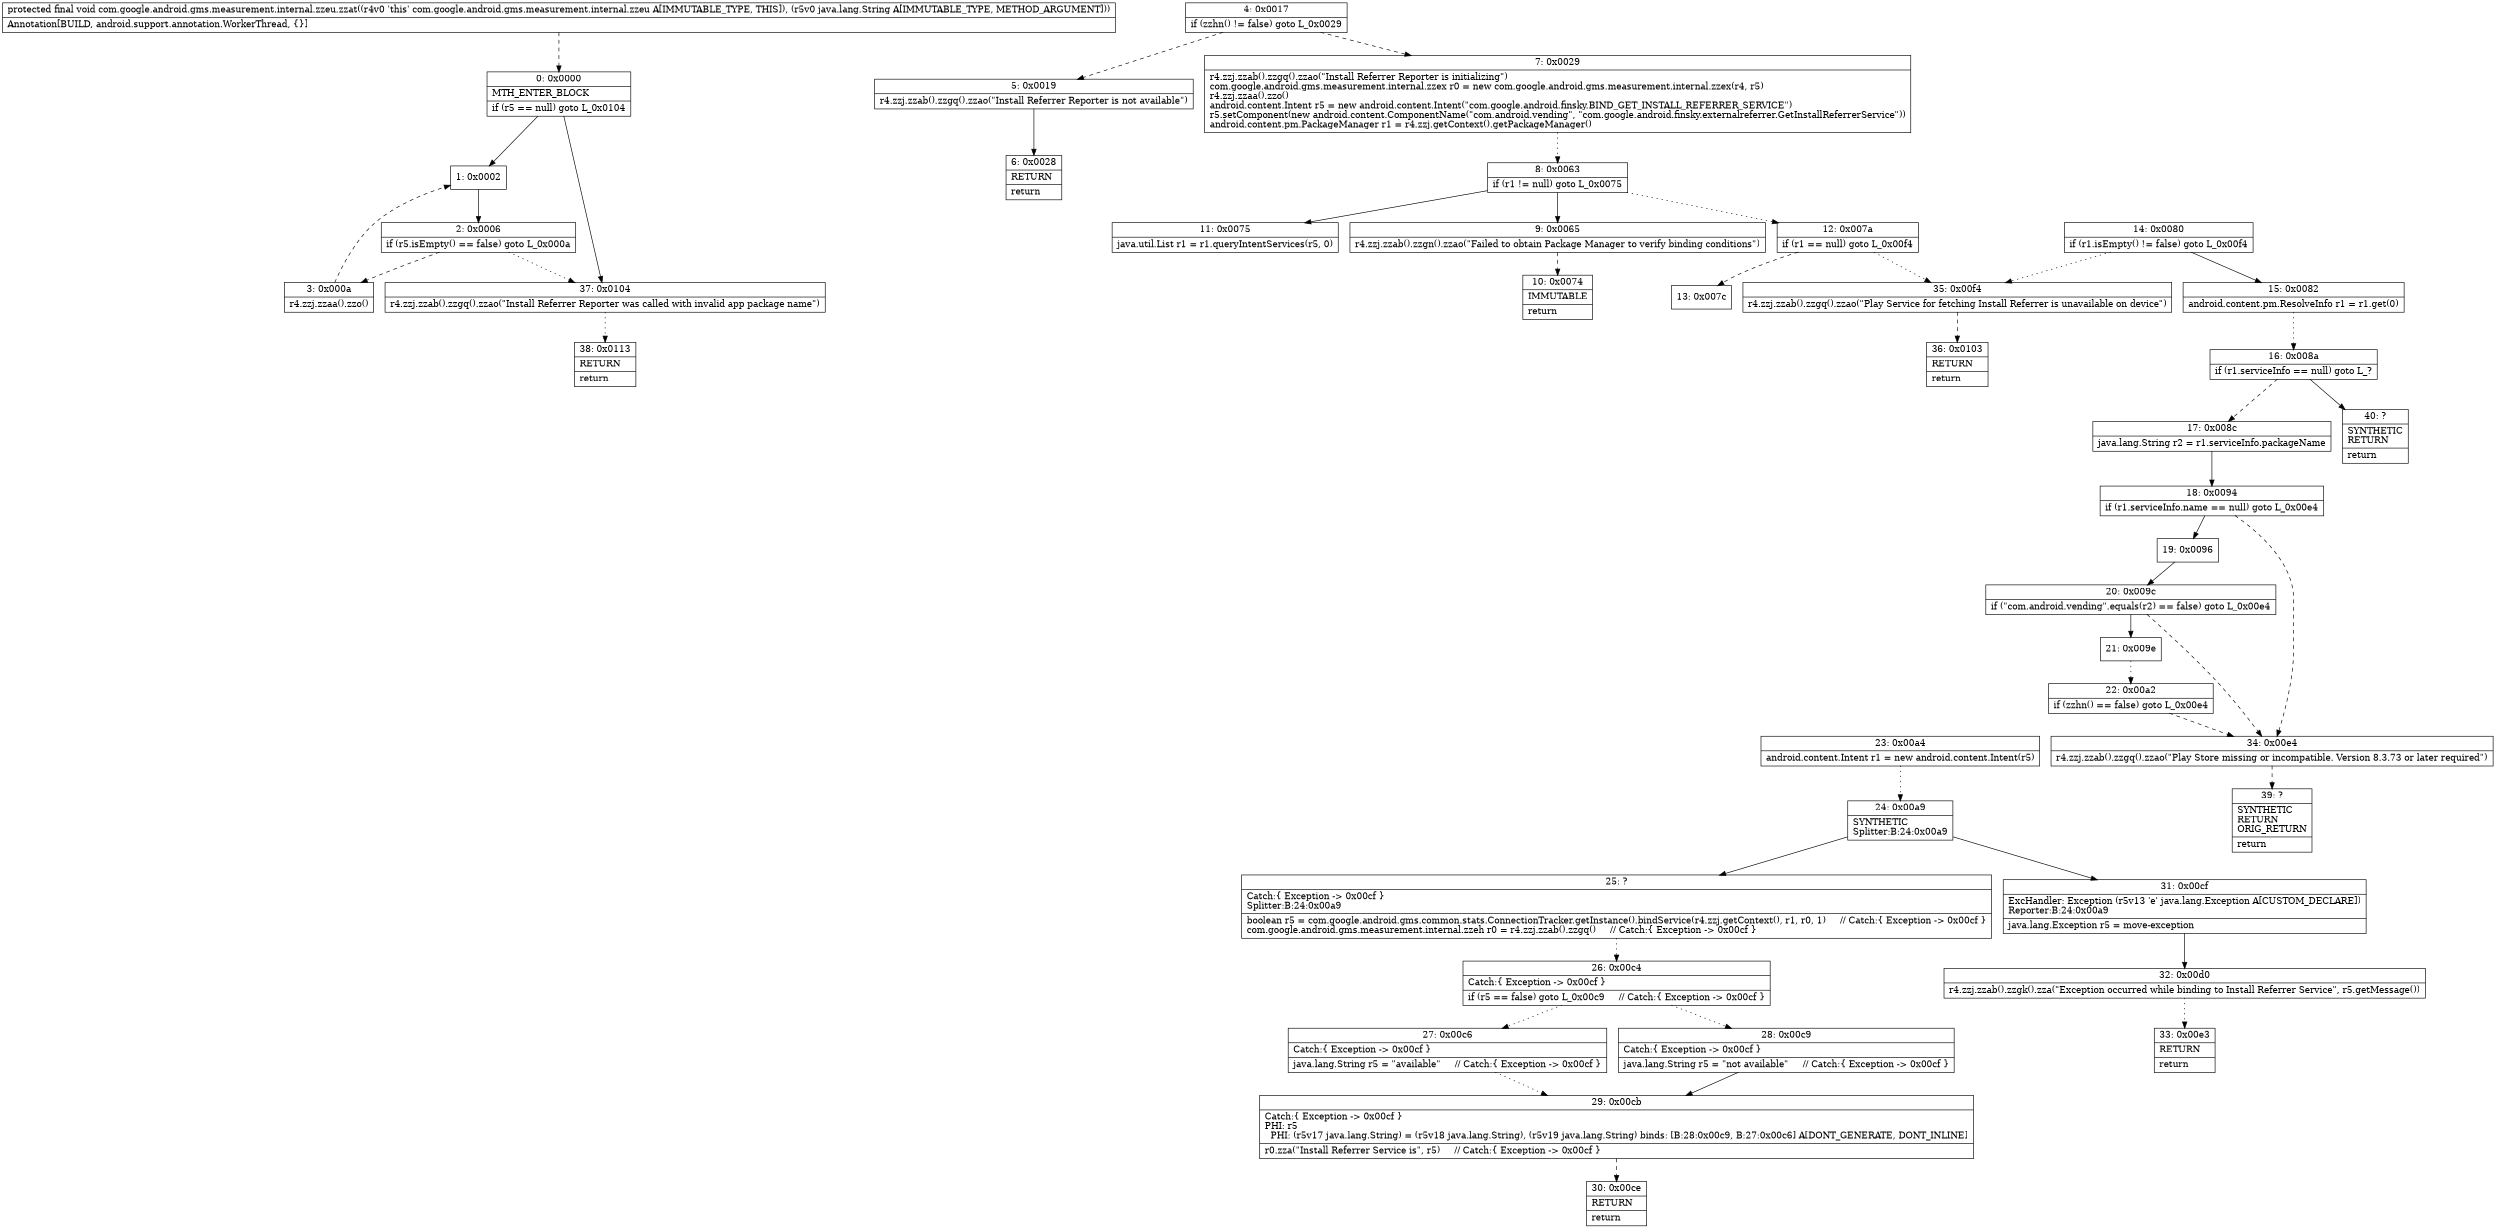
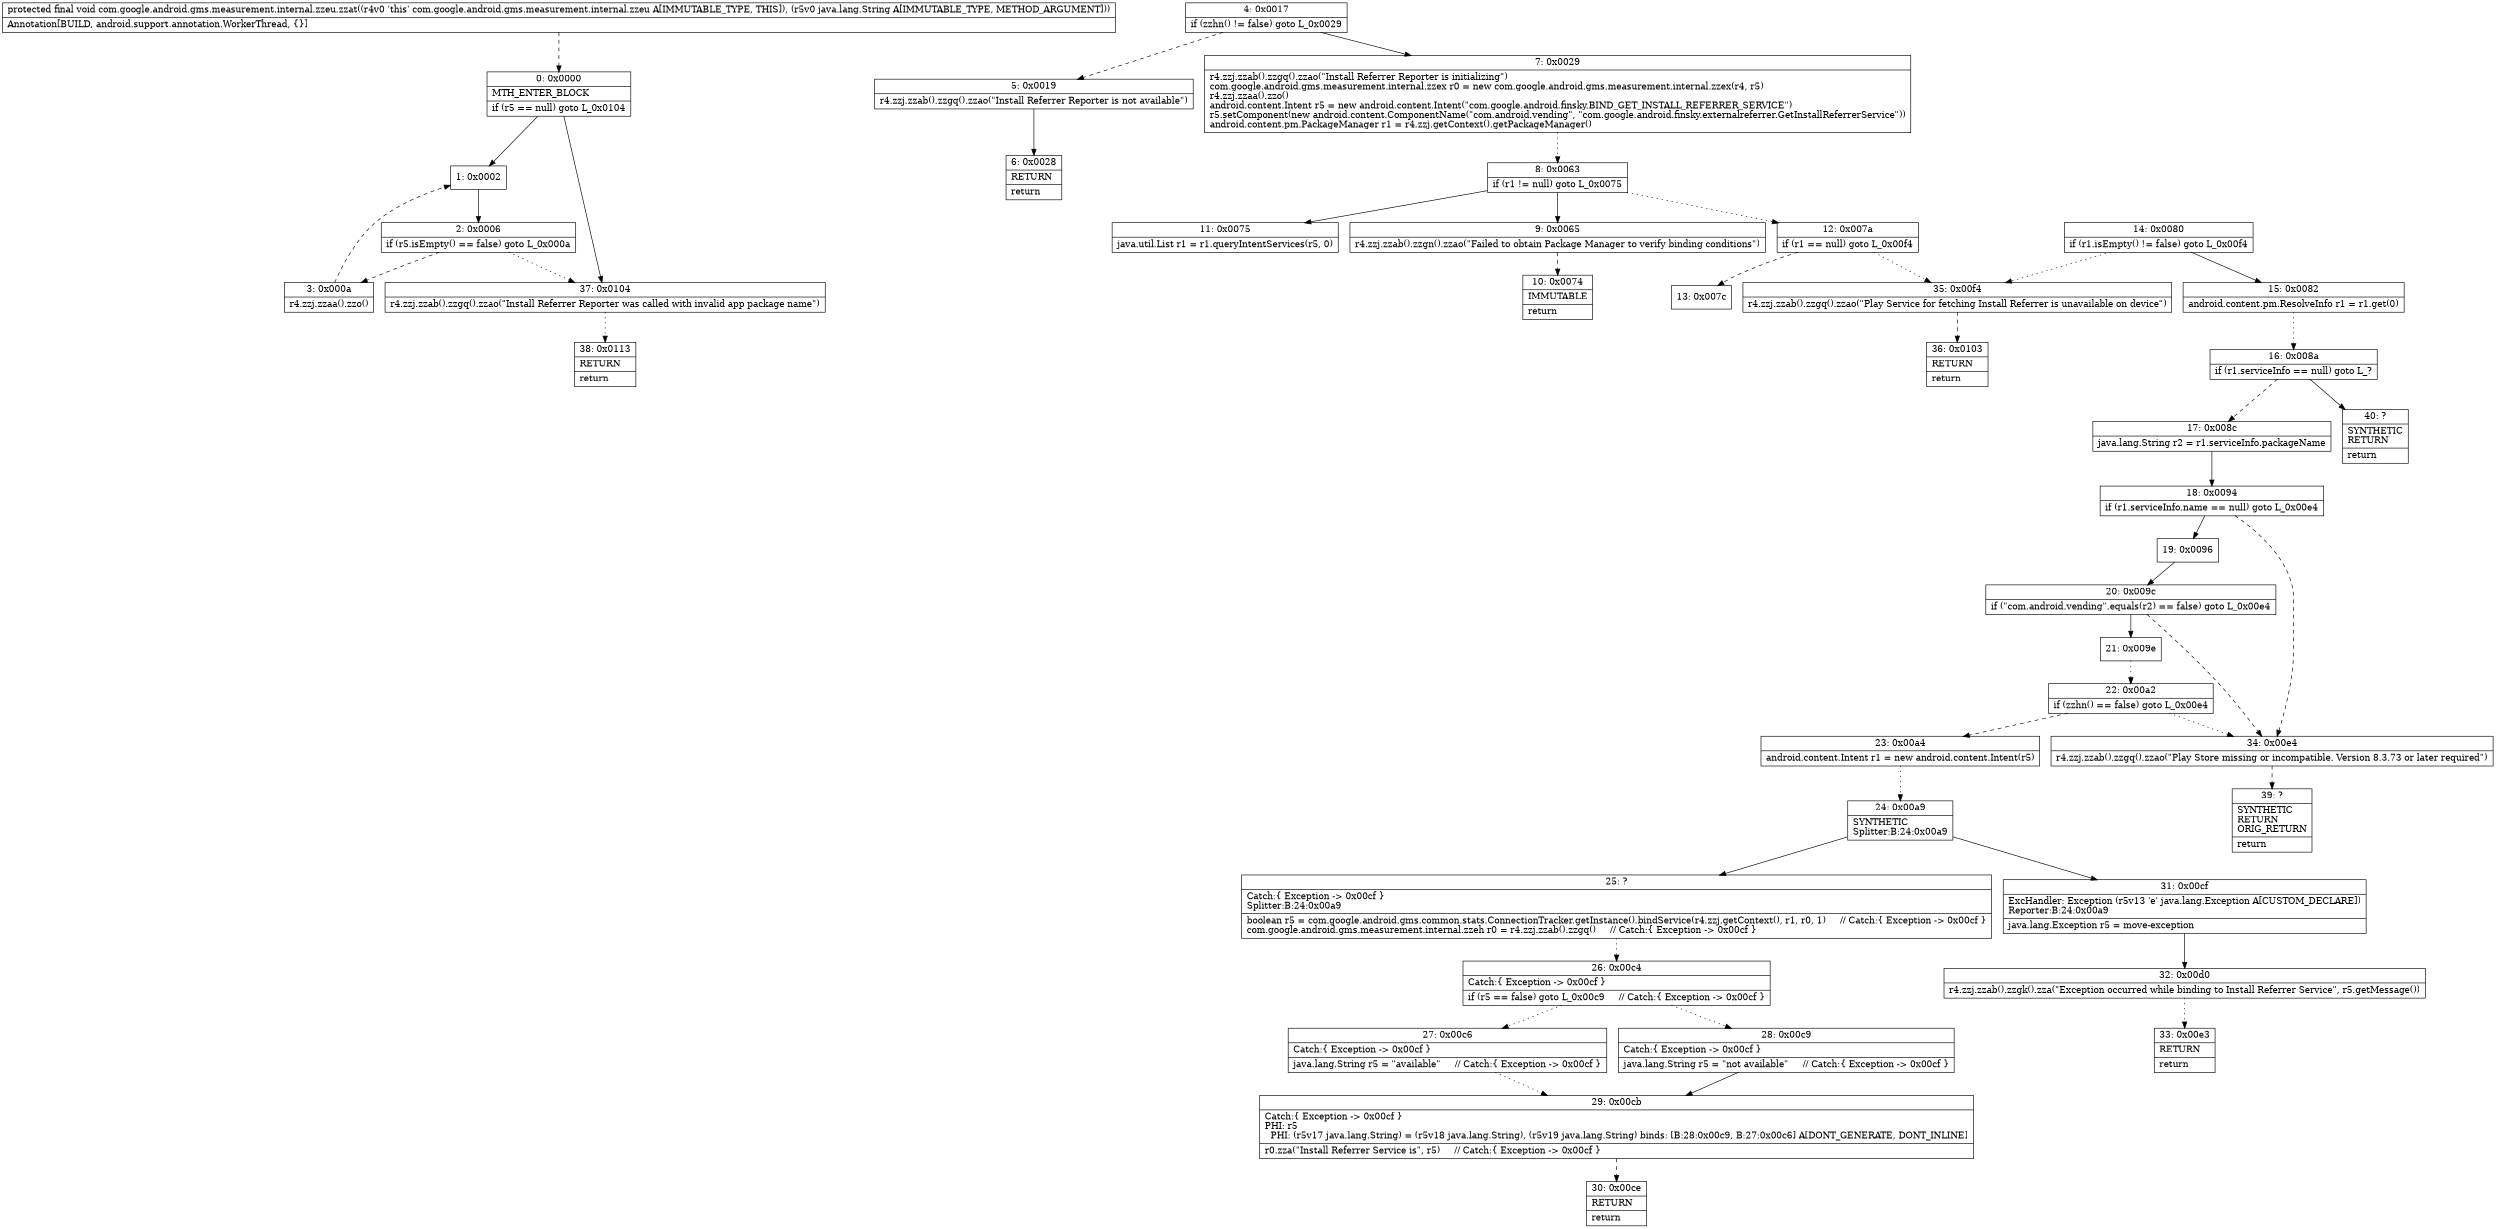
edge "4: 0x0017" -> "7: 0x0029": style dashed -> solid
edge "22: 0x00a2" -> "23: 0x00a4": added
edge "22: 0x00a2" -> "34: 0x00e4": style dashed -> dotted
